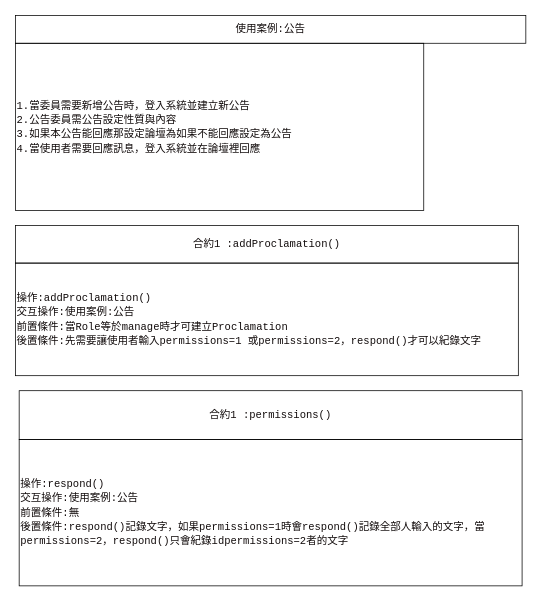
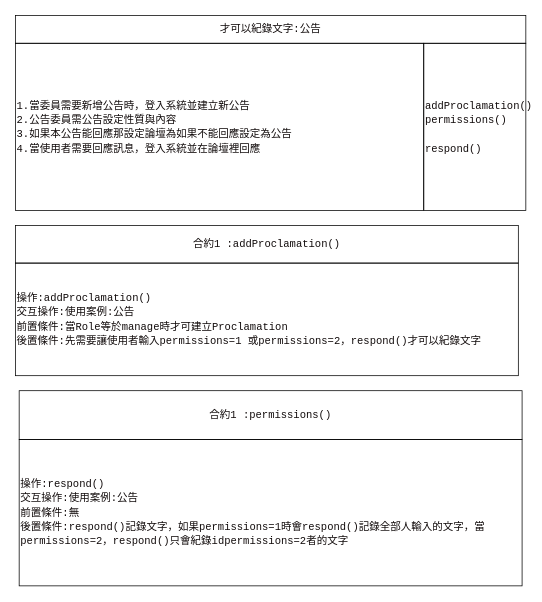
node "使用案例:公告": label "使用案例:公告" -> "才可以紀錄文字:公告"
node "addProclamation() permissions() respond()": added
